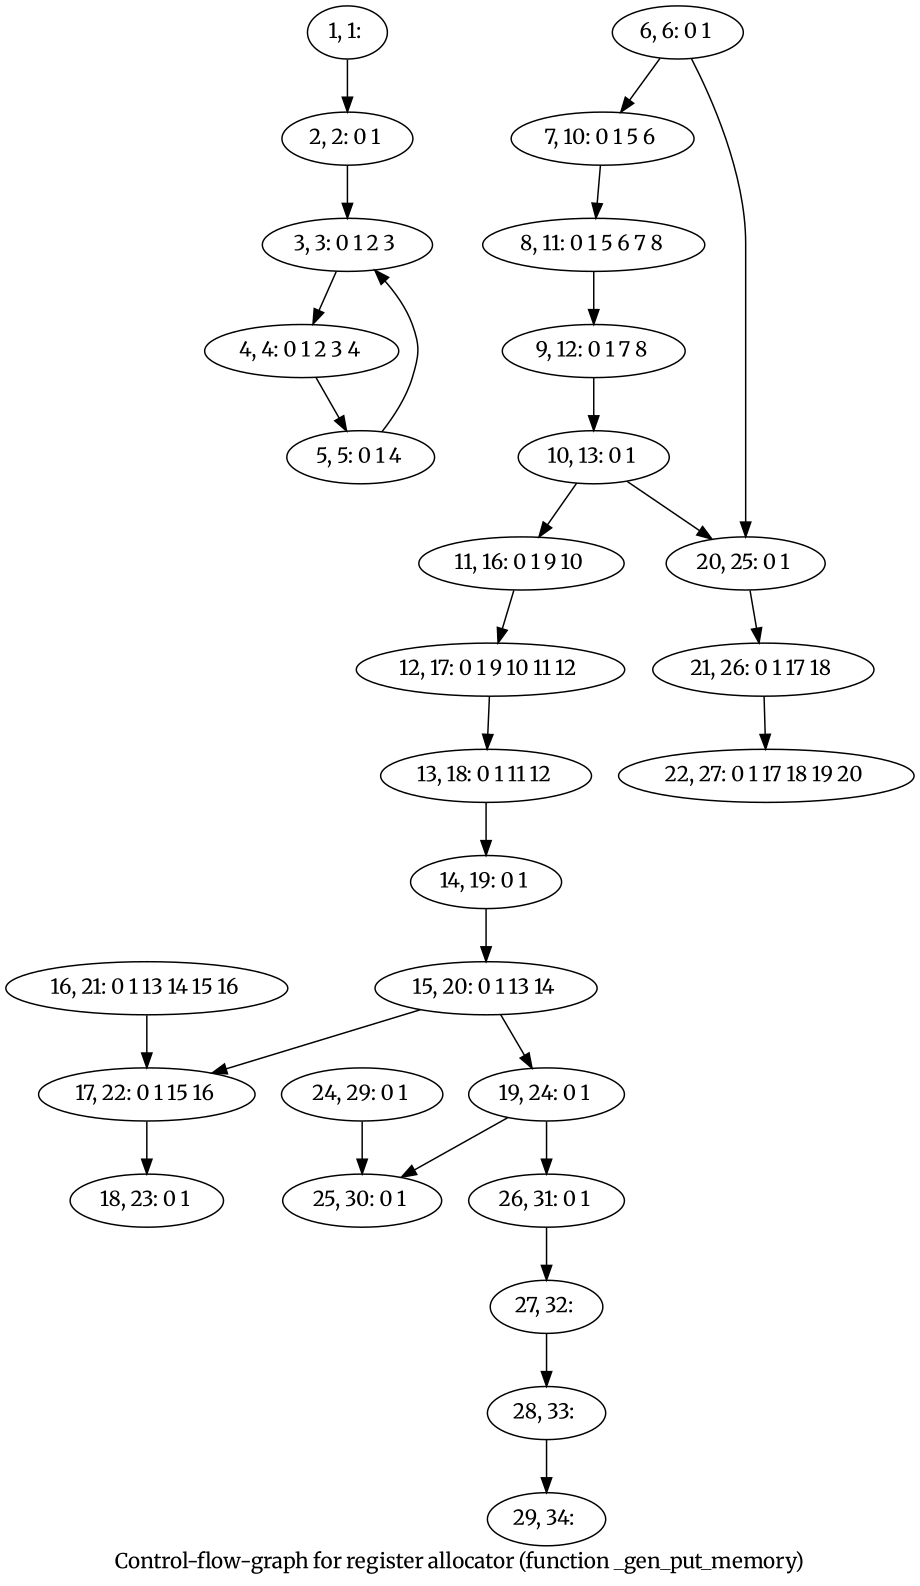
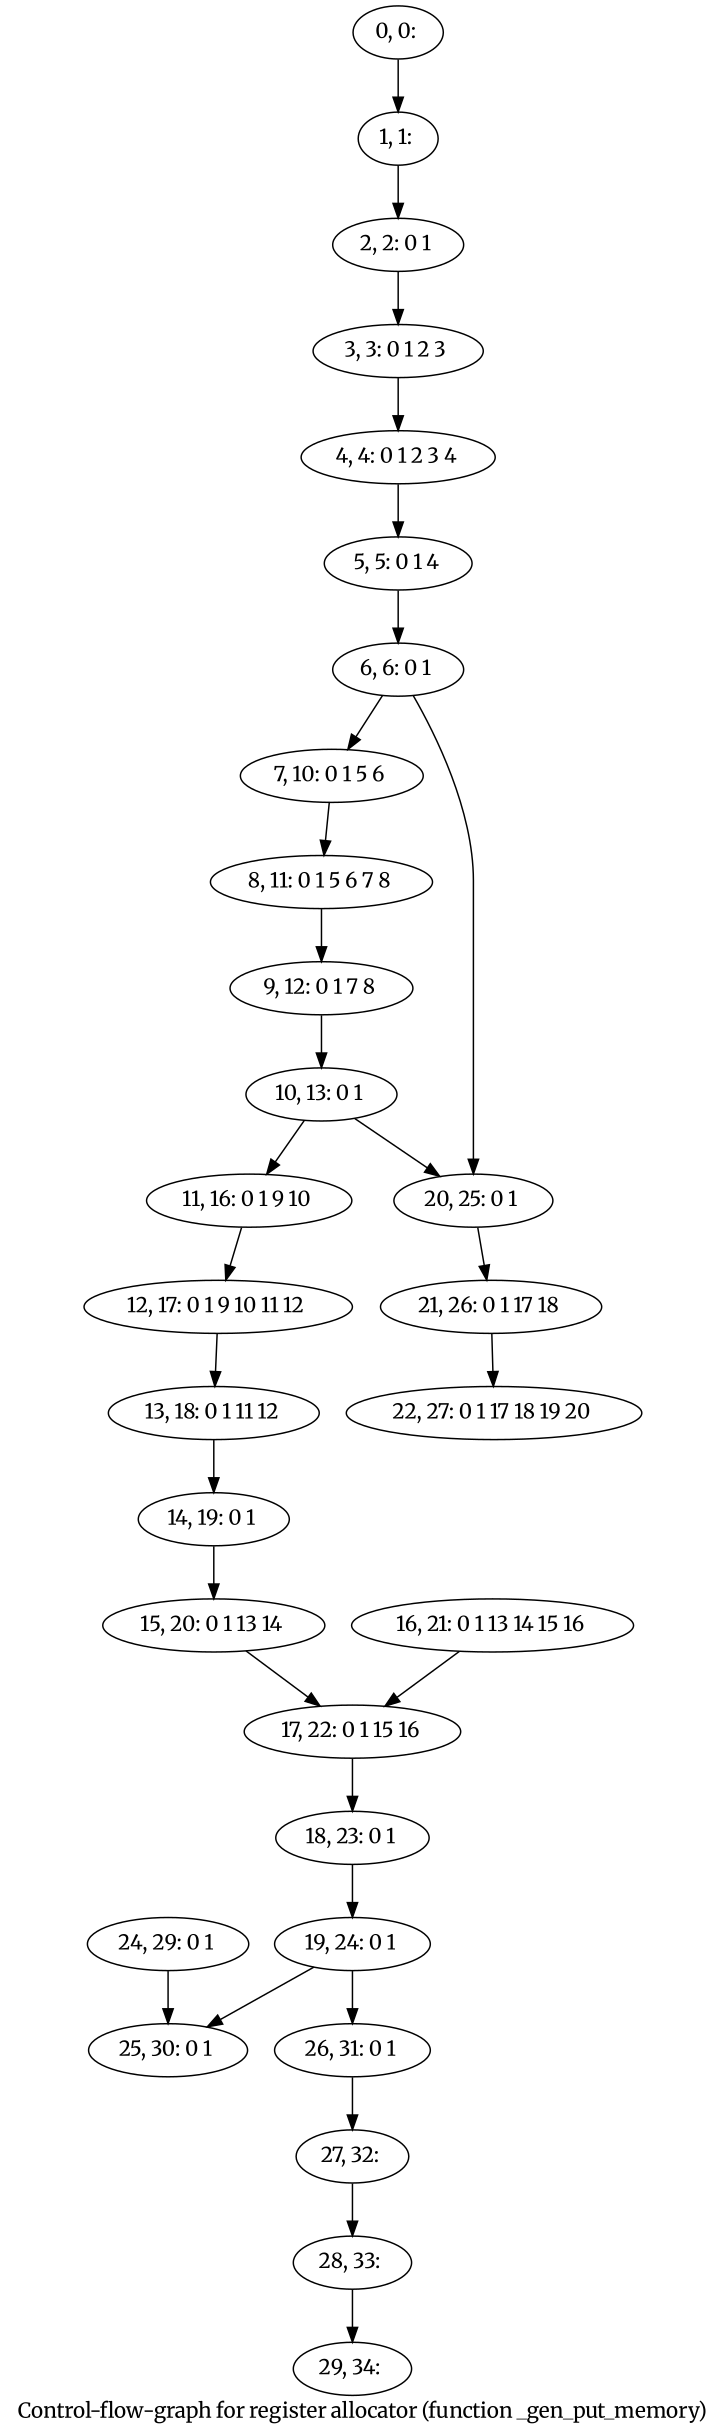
node "0, 0:": added
edge "5, 5: 0 1 4" -> "3, 3: 0 1 2 3": now "5, 5: 0 1 4" -> "6, 6: 0 1"
edge "15, 20: 0 1 13 14" -> "19, 24: 0 1": now "18, 23: 0 1" -> "19, 24: 0 1"
